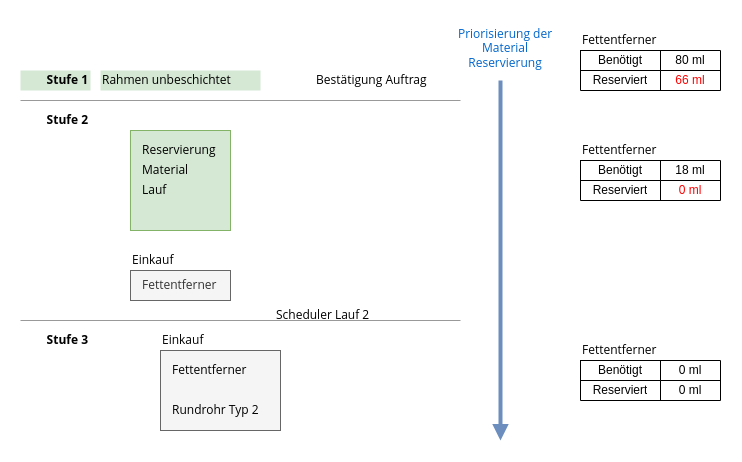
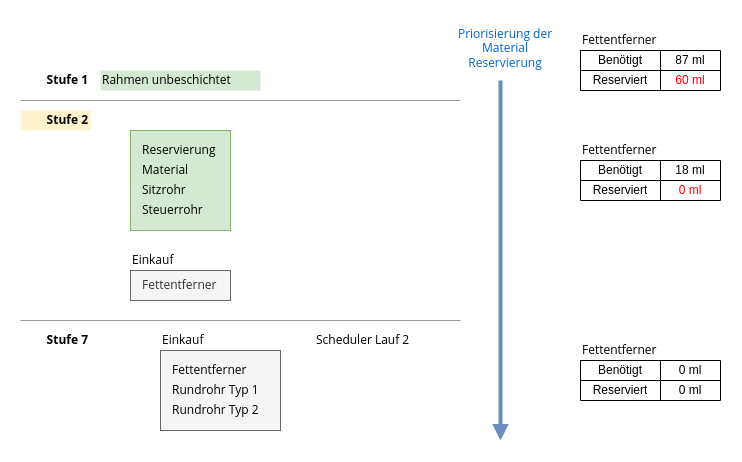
node "80 ml": label "80 ml" -> "87 ml"
node "Stufe 1": fillcolor #d5e8d4 -> #ffffff
node "Bestätigung Auftrag": removed
node "66 ml": label "66 ml" -> "60 ml"
node "Stufe 2": fillcolor #ffffff -> #fff2cc
node "Lauf": label "Lauf" -> "Sitzrohr"
node "Steuerrohr": added
node "Scheduler Lauf 2": moved (335, 316) -> (375, 341)
node "Stufe 3": label "Stufe 3" -> "Stufe 7"
node "Rundrohr Typ 1": added
